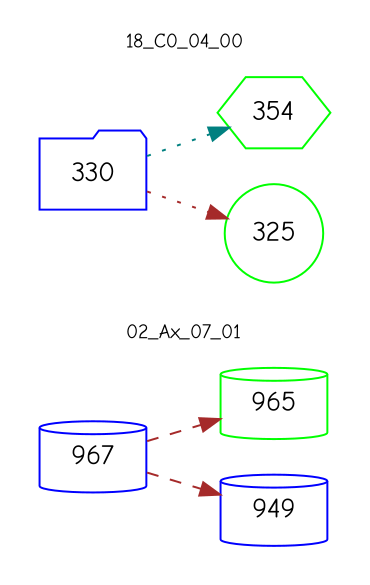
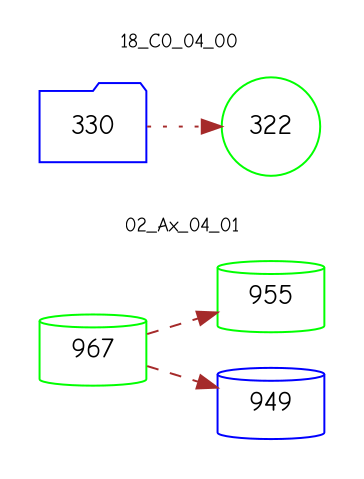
node "354": removed
node "325": label "325" -> "322"
cluster "02_Ax_07_01": label "02_Ax_07_01" -> "02_Ax_04_01"
node "965": label "965" -> "955"
node "967": color blue -> green
